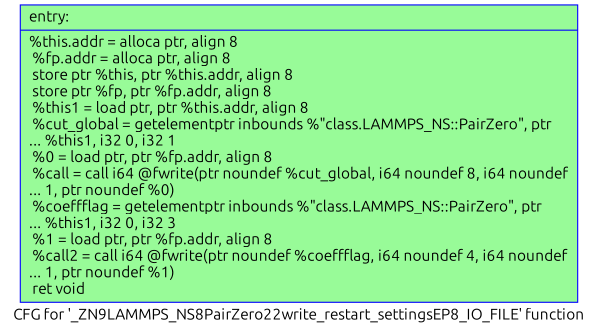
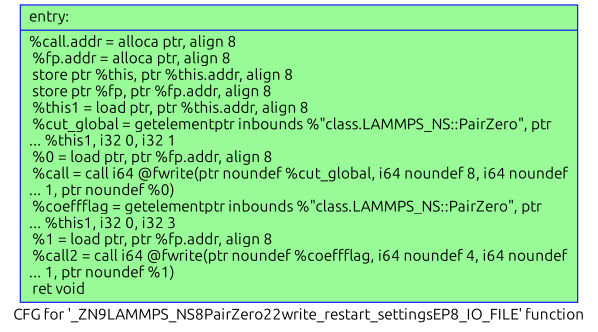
node "entry:": text "%this.addr = alloca ptr, align 8" -> "%call.addr = alloca ptr, align 8"
